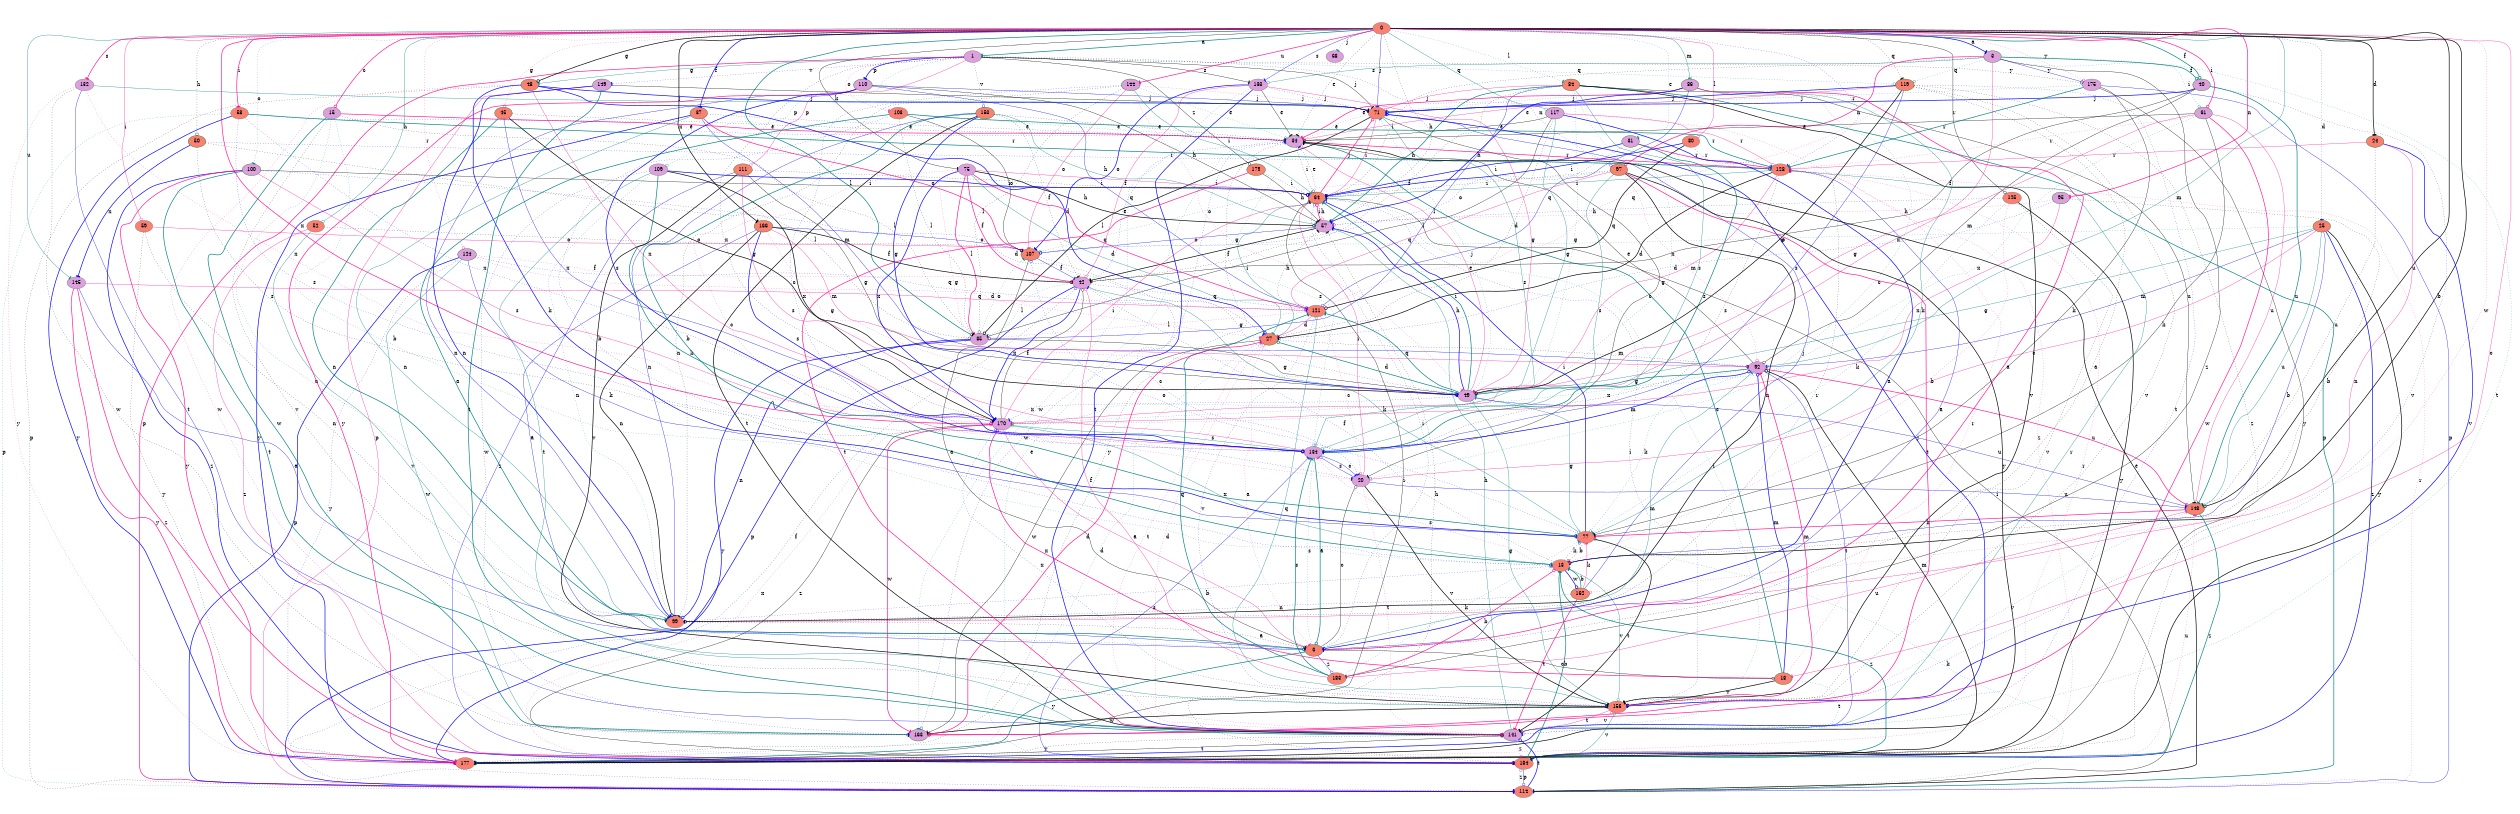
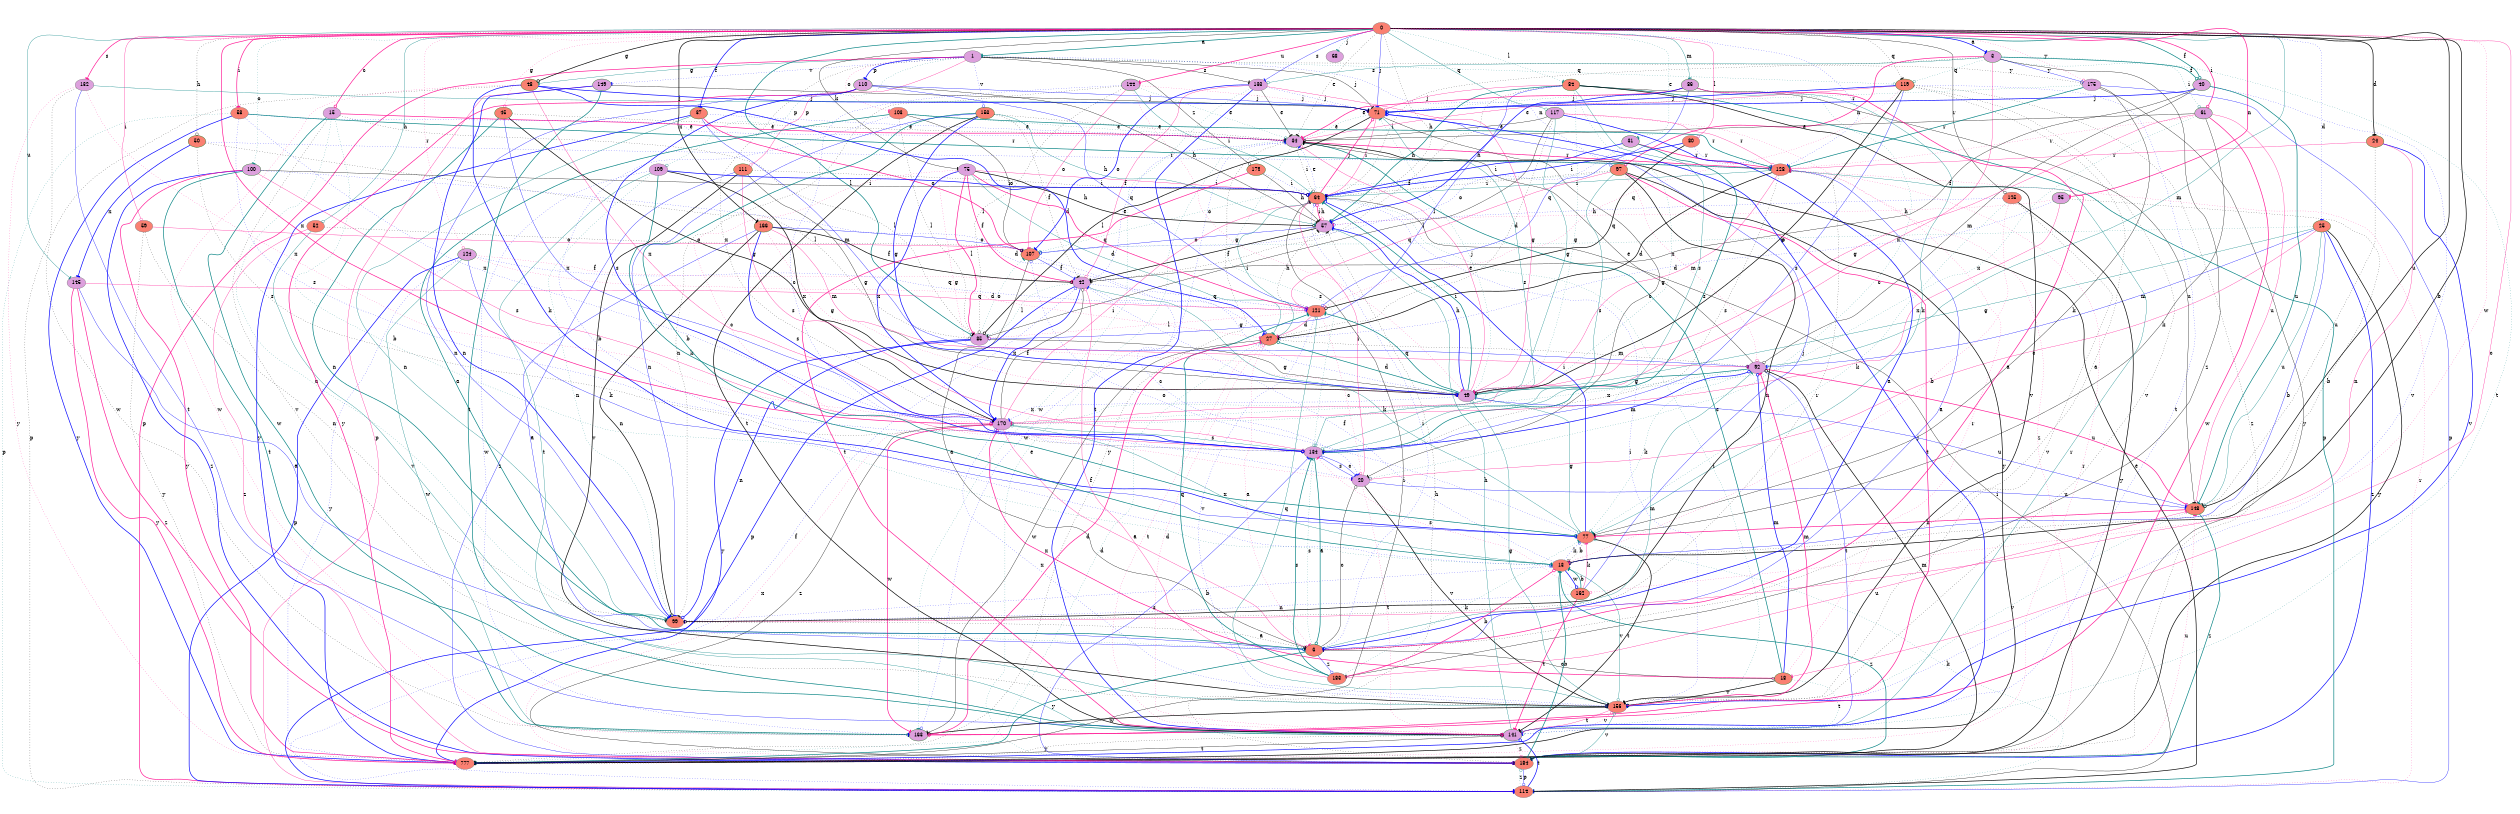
node "177": label "177" -> "777"
